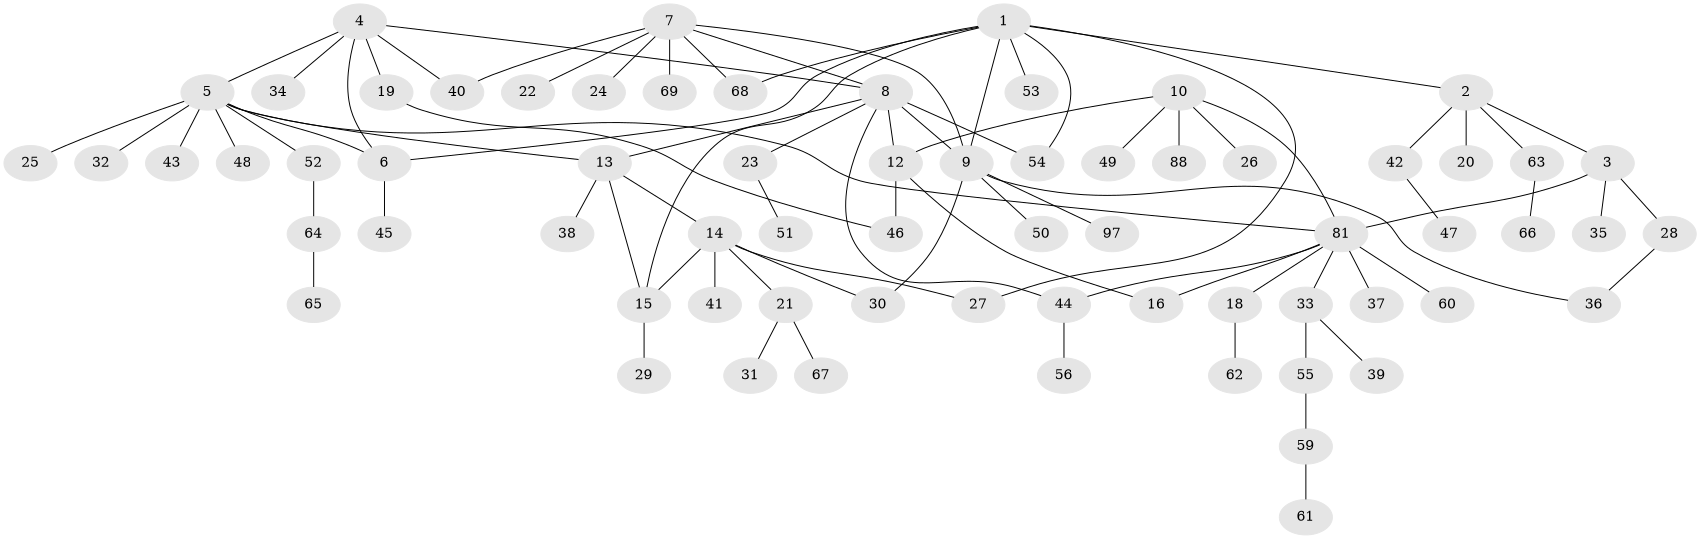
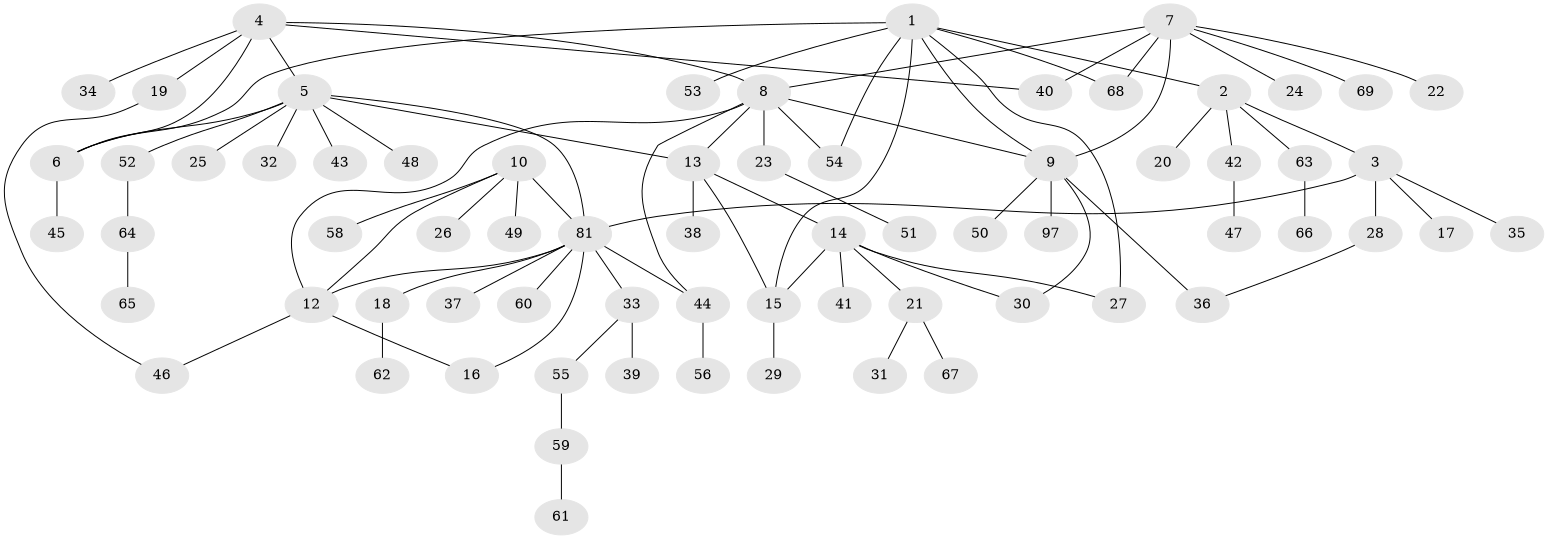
node "88": label "88" -> "58"
node "17": added
edge "81" -- "12": added
